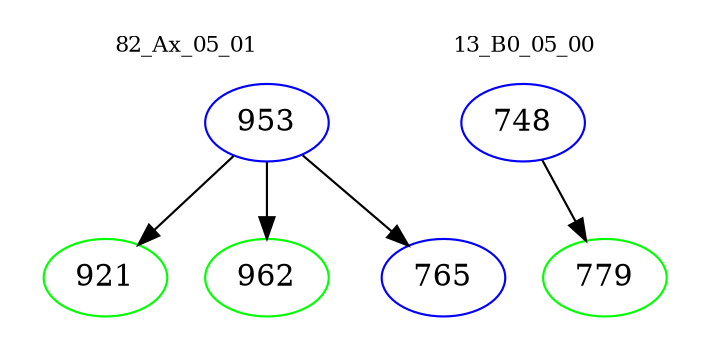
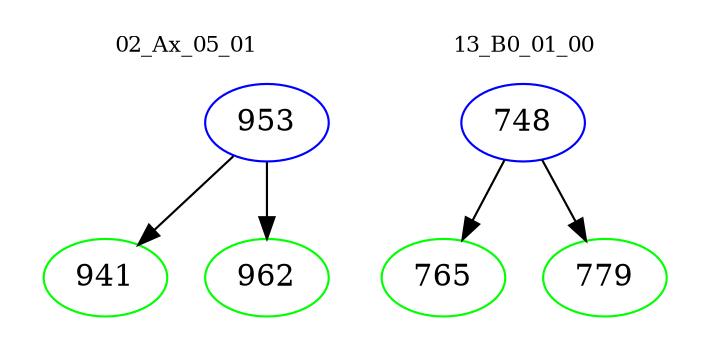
cluster "82_Ax_05_01": label "82_Ax_05_01" -> "02_Ax_05_01"
cluster "13_B0_05_00": label "13_B0_05_00" -> "13_B0_01_00"
edge "953" -> "765": now "748" -> "765"
node "921": label "921" -> "941"
node "765": color blue -> green
